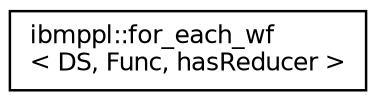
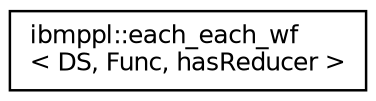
node "ibmppl::for_each_wf < DS, Func, hasReducer >": label "ibmppl::for_each_wf < DS, Func, hasReducer >" -> "ibmppl::each_each_wf < DS, Func, hasReducer >"
